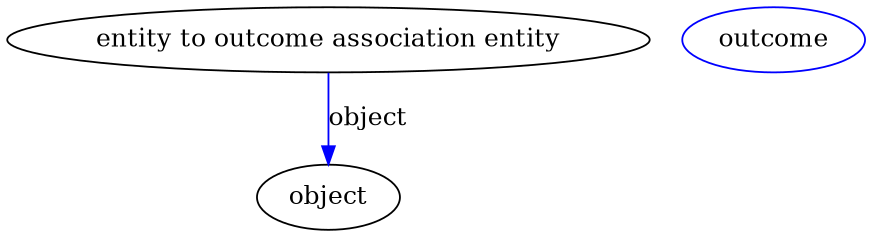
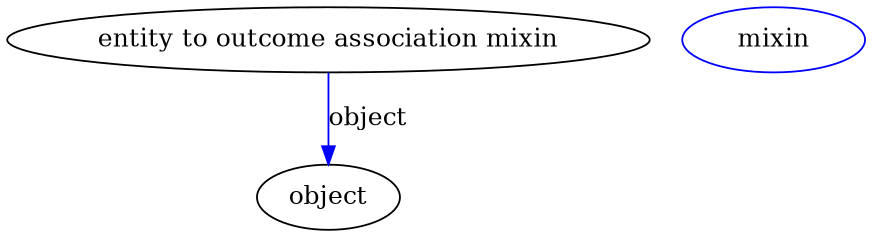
node "entity to outcome association entity": label "entity to outcome association entity" -> "entity to outcome association mixin"
node "outcome": label "outcome" -> "mixin"
